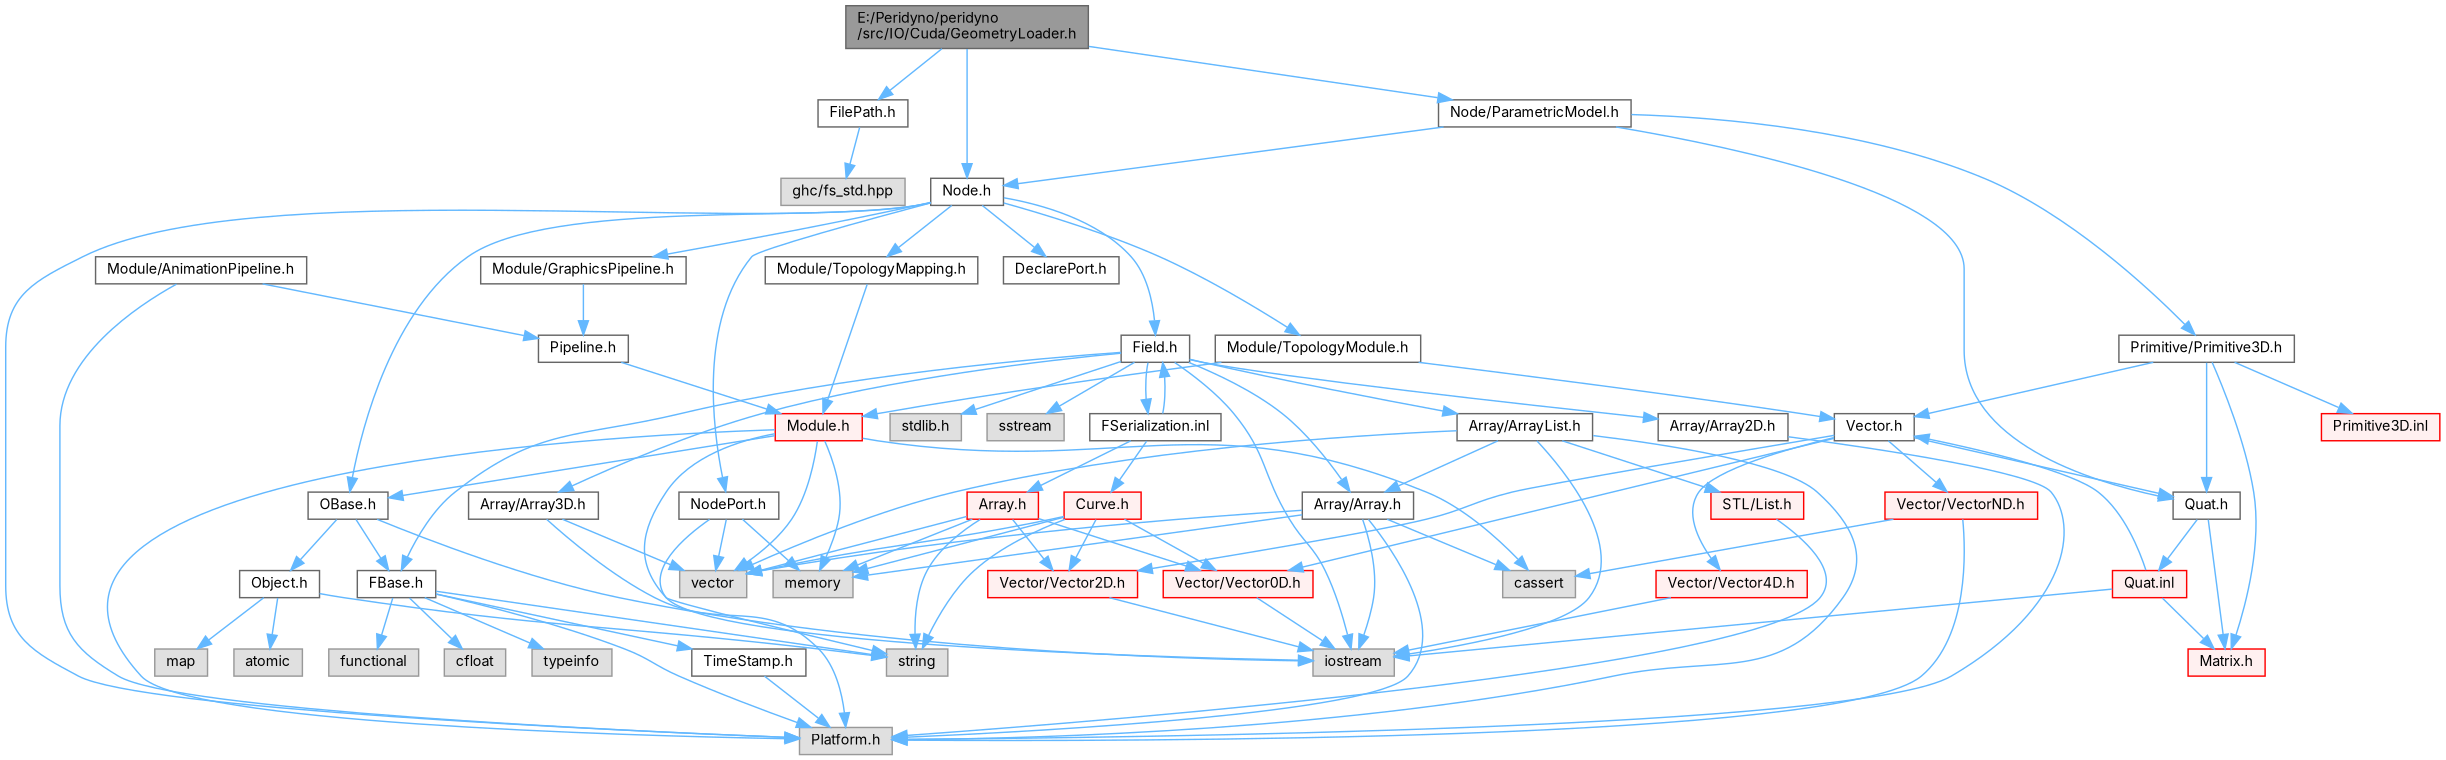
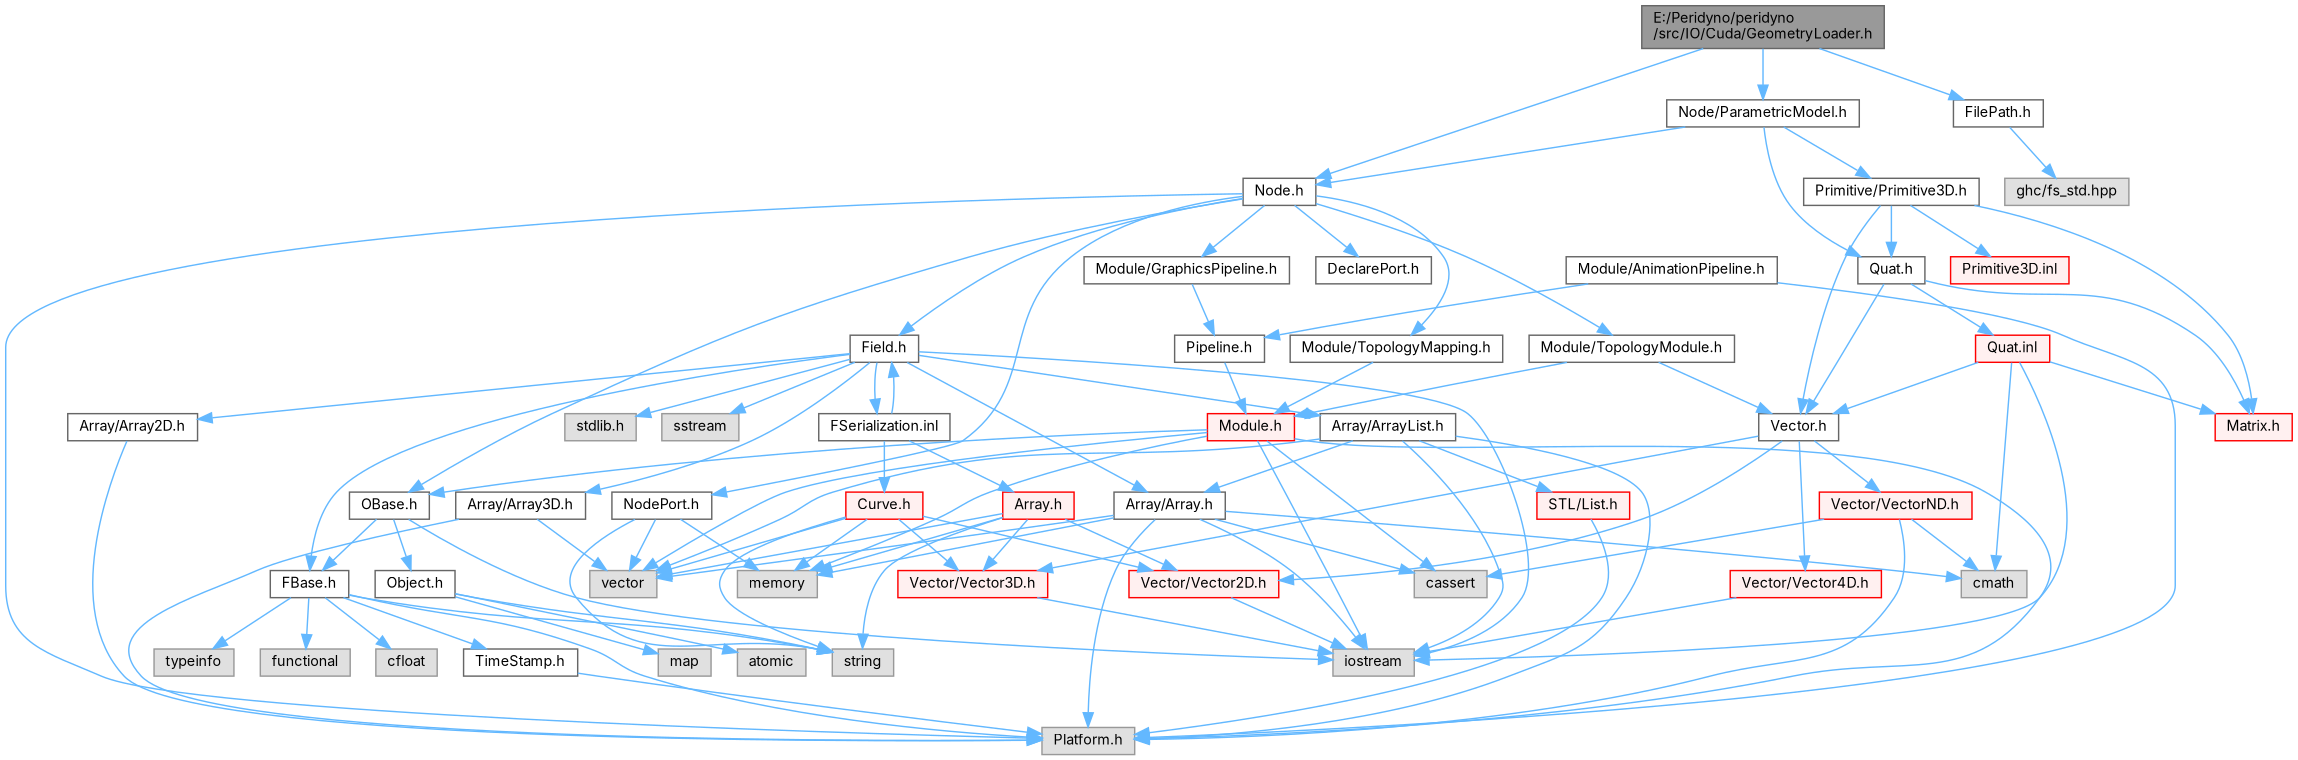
edge "Vector.h" -> "Quat.h": reversed
node "Vector/Vector0D.h": label "Vector/Vector0D.h" -> "Vector/Vector3D.h"
node "cmath": added
